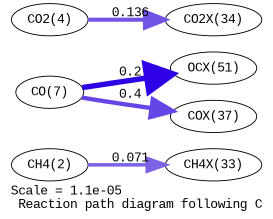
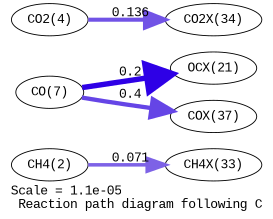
node "OCX(51)": label "OCX(51)" -> "OCX(21)"
